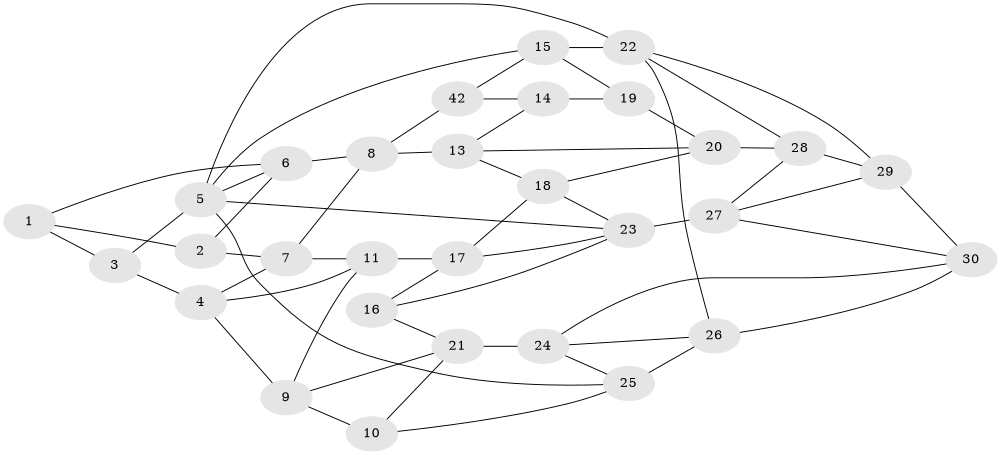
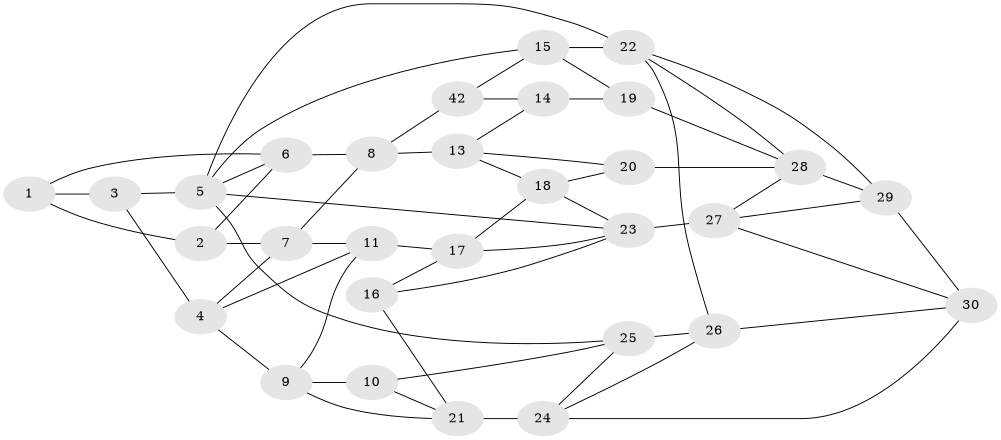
edge "19" -- "20": now "19" -- "28"
